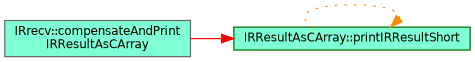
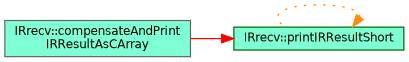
node "IRResultAsCArray::printIRResultShort": label "IRResultAsCArray::printIRResultShort" -> "IRrecv::printIRResultShort"
